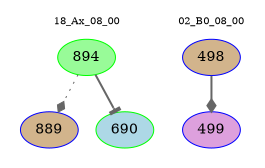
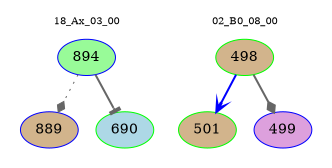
cluster "18_Ax_08_00": label "18_Ax_08_00" -> "18_Ax_03_00"
node "894": color green -> blue
node "498": color blue -> green
node "501": added
